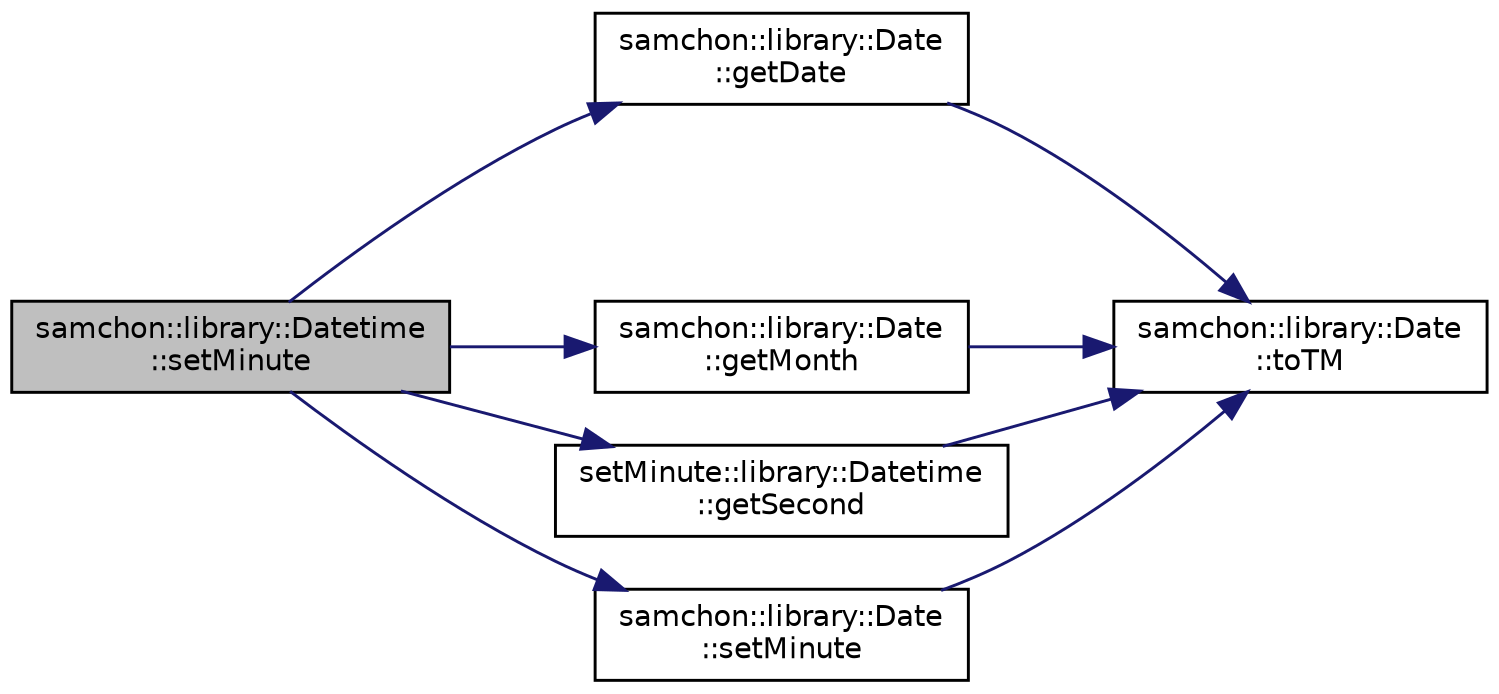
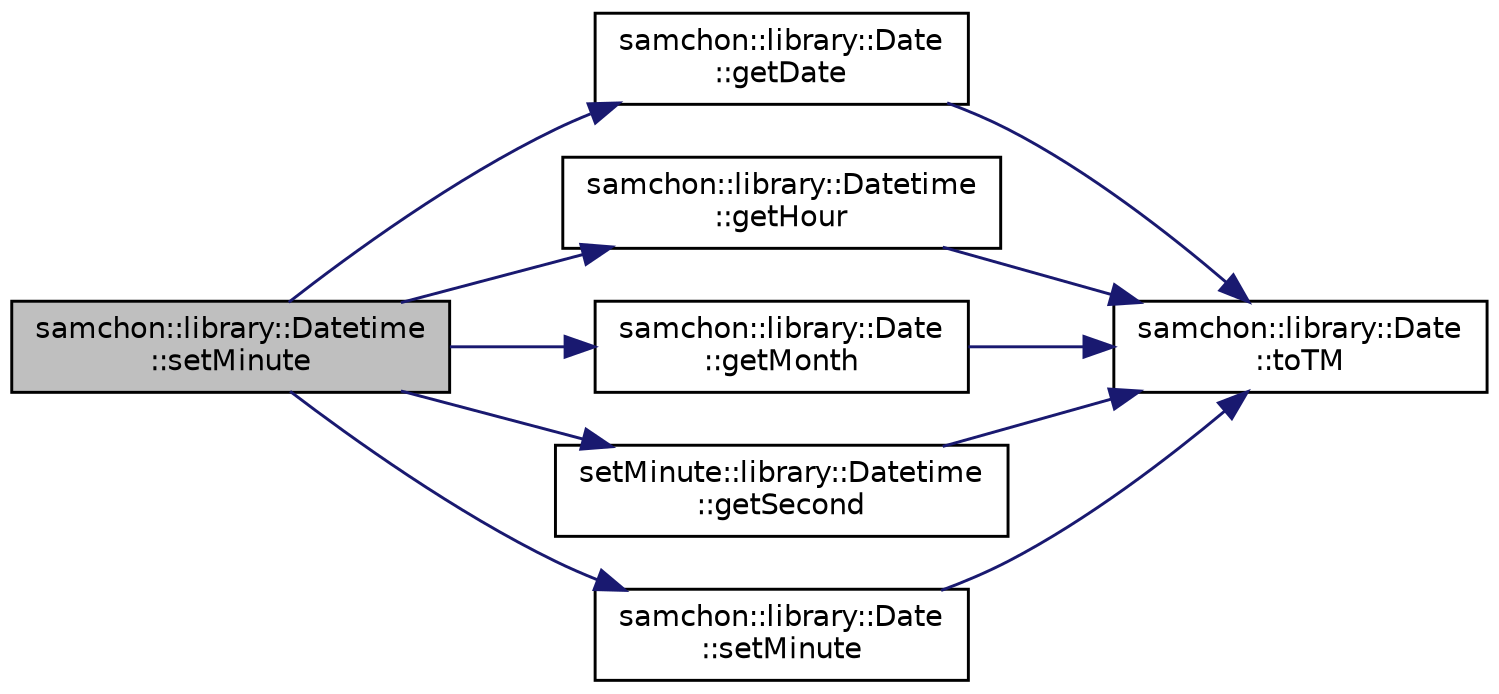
node "samchon::library::Datetime ::getHour": added
